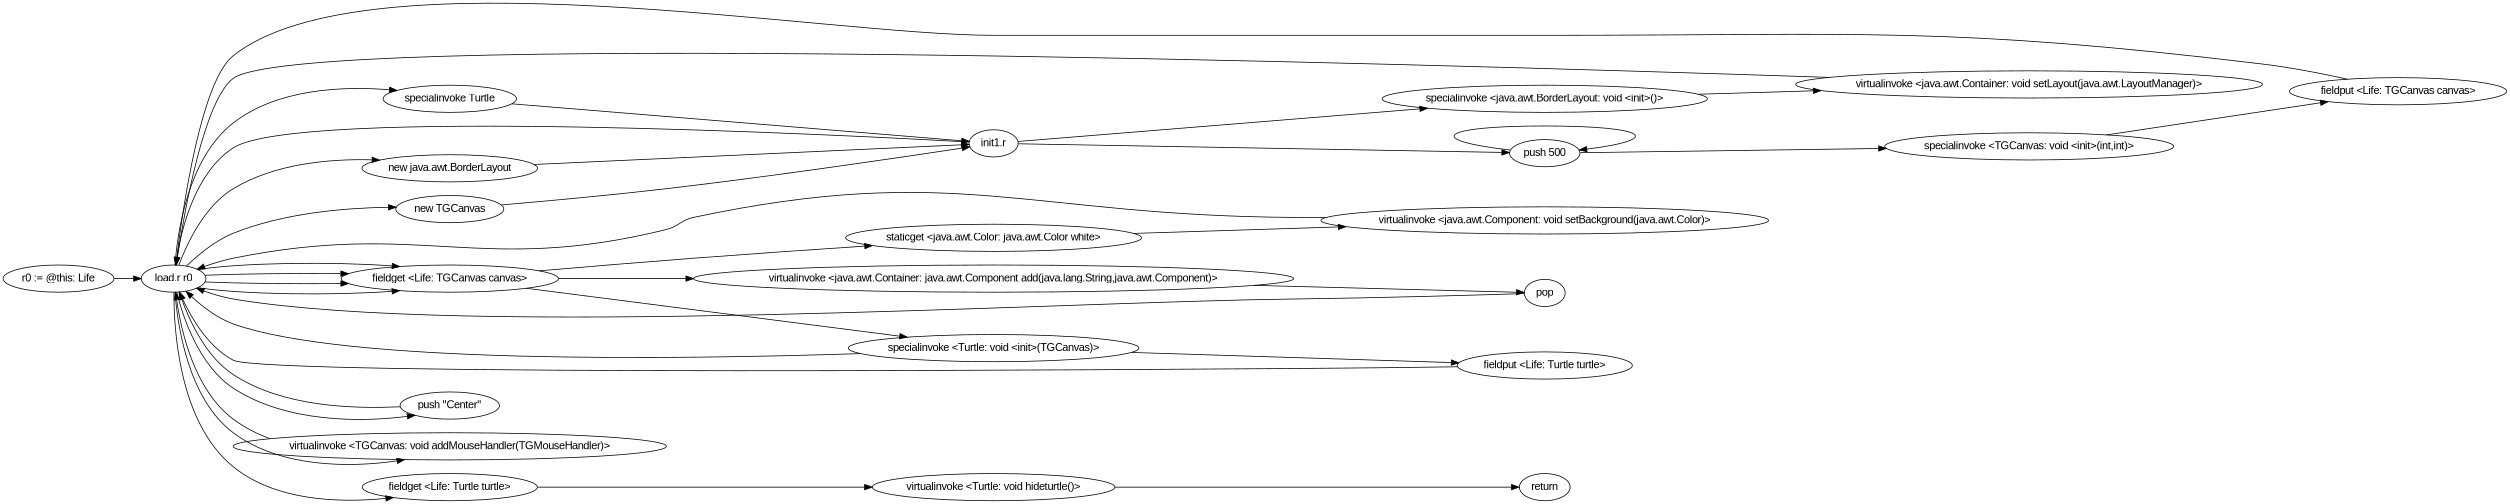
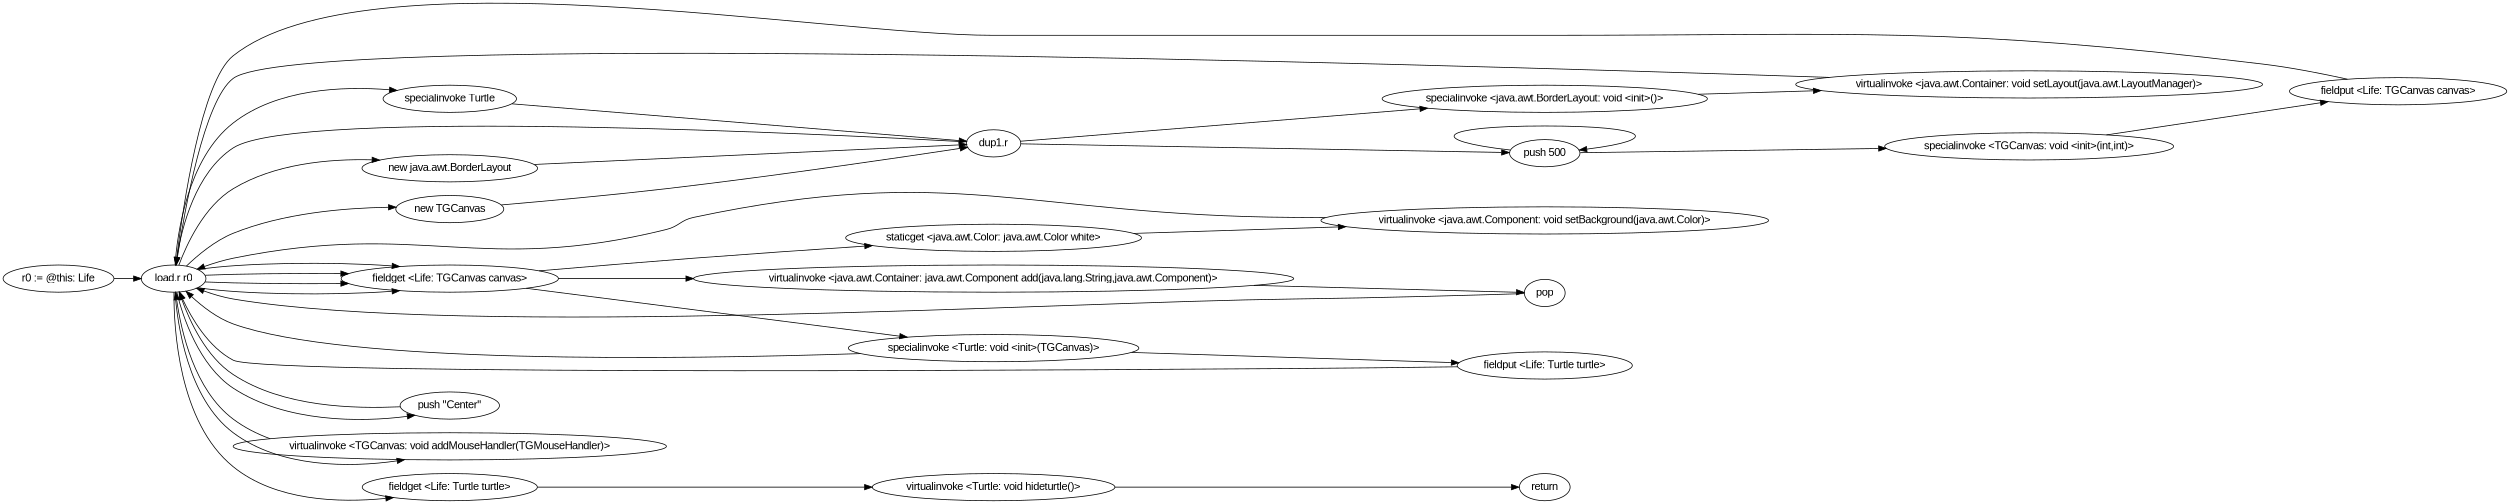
node "init1.r": label "init1.r" -> "dup1.r"
